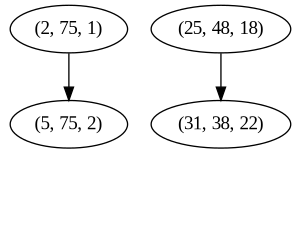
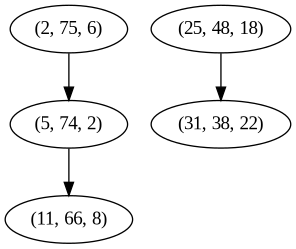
node "(2, 75, 1)": label "(2, 75, 1)" -> "(2, 75, 6)"
node "(5, 75, 2)": label "(5, 75, 2)" -> "(5, 74, 2)"
node "(11, 66, 8)": added
